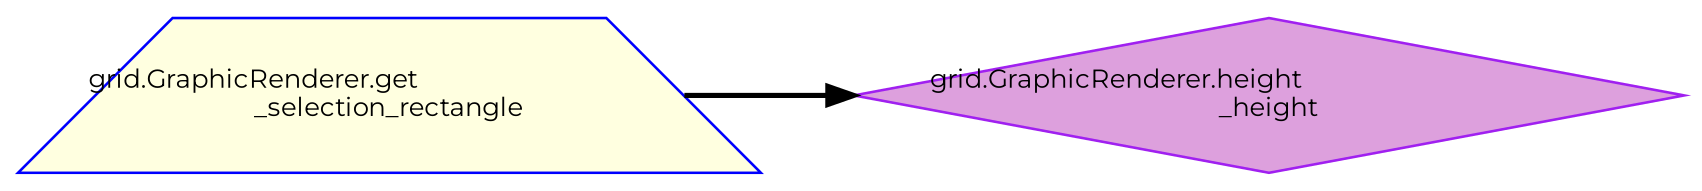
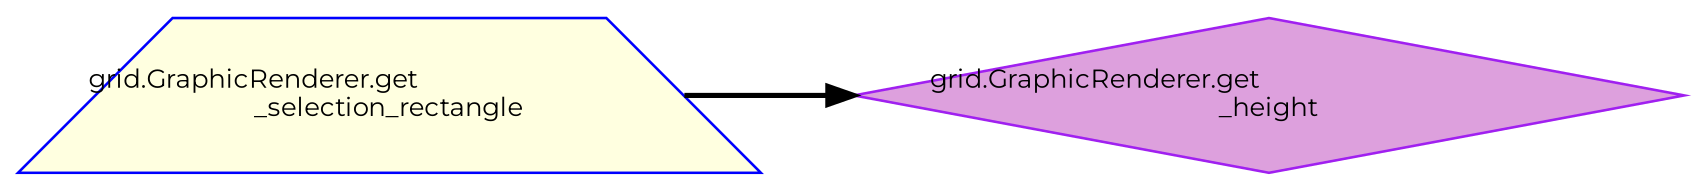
node "grid.GraphicRenderer.height _height": label "grid.GraphicRenderer.height _height" -> "grid.GraphicRenderer.get _height"
